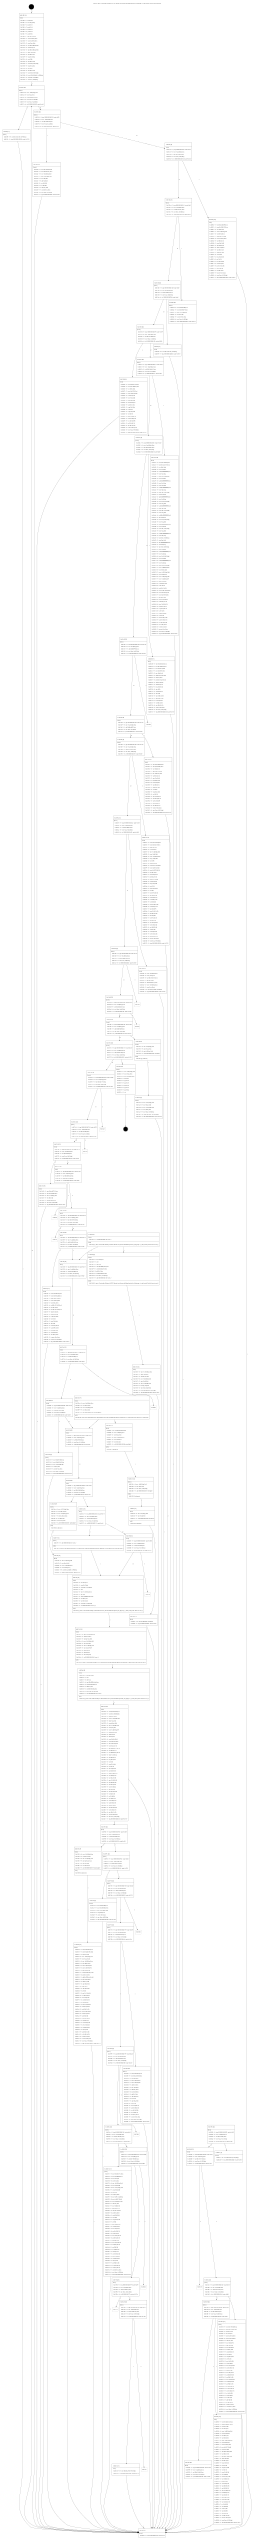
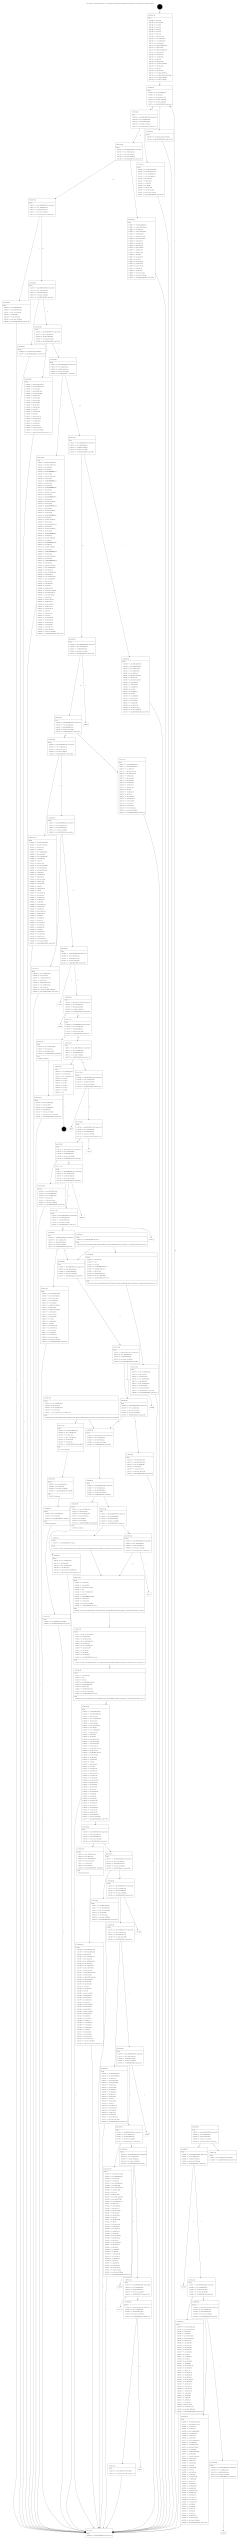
node "0x40254d": added
